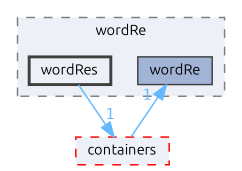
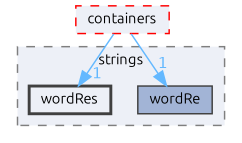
cluster "wordRe": label "wordRe" -> "strings"
edge "wordRes" -> "containers": reversed
